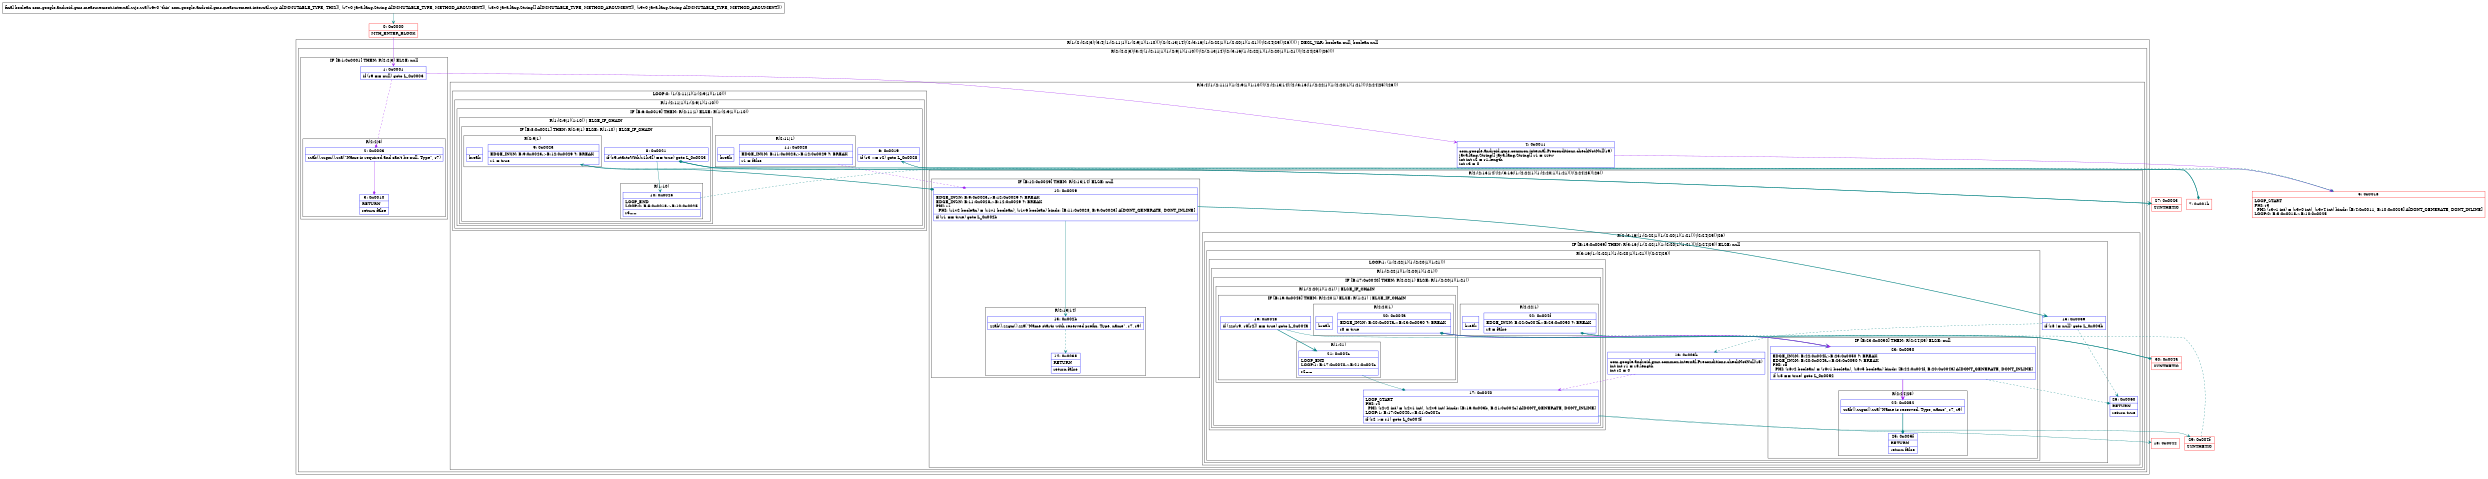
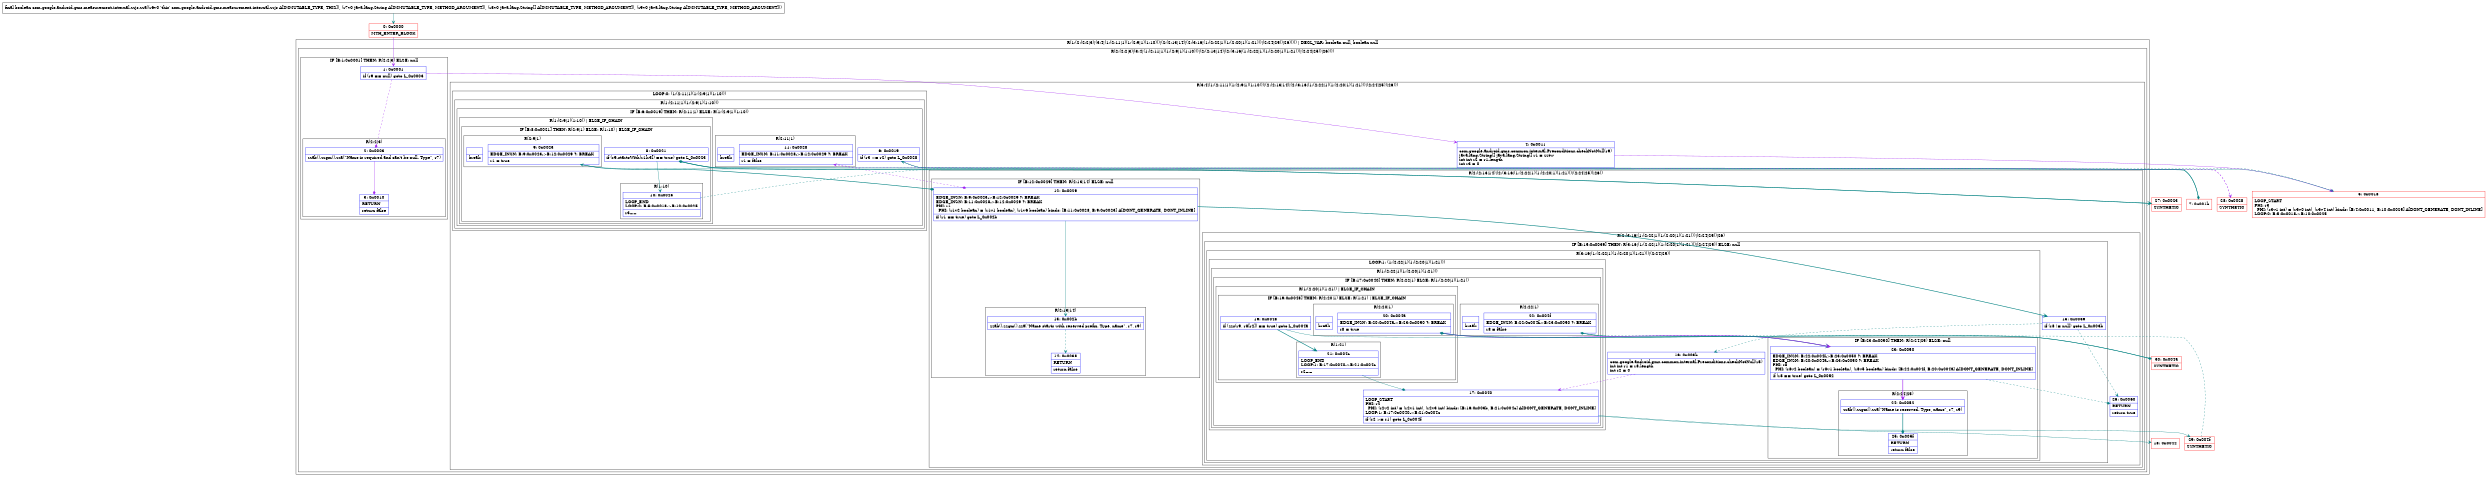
node "28: 0x0028": added
